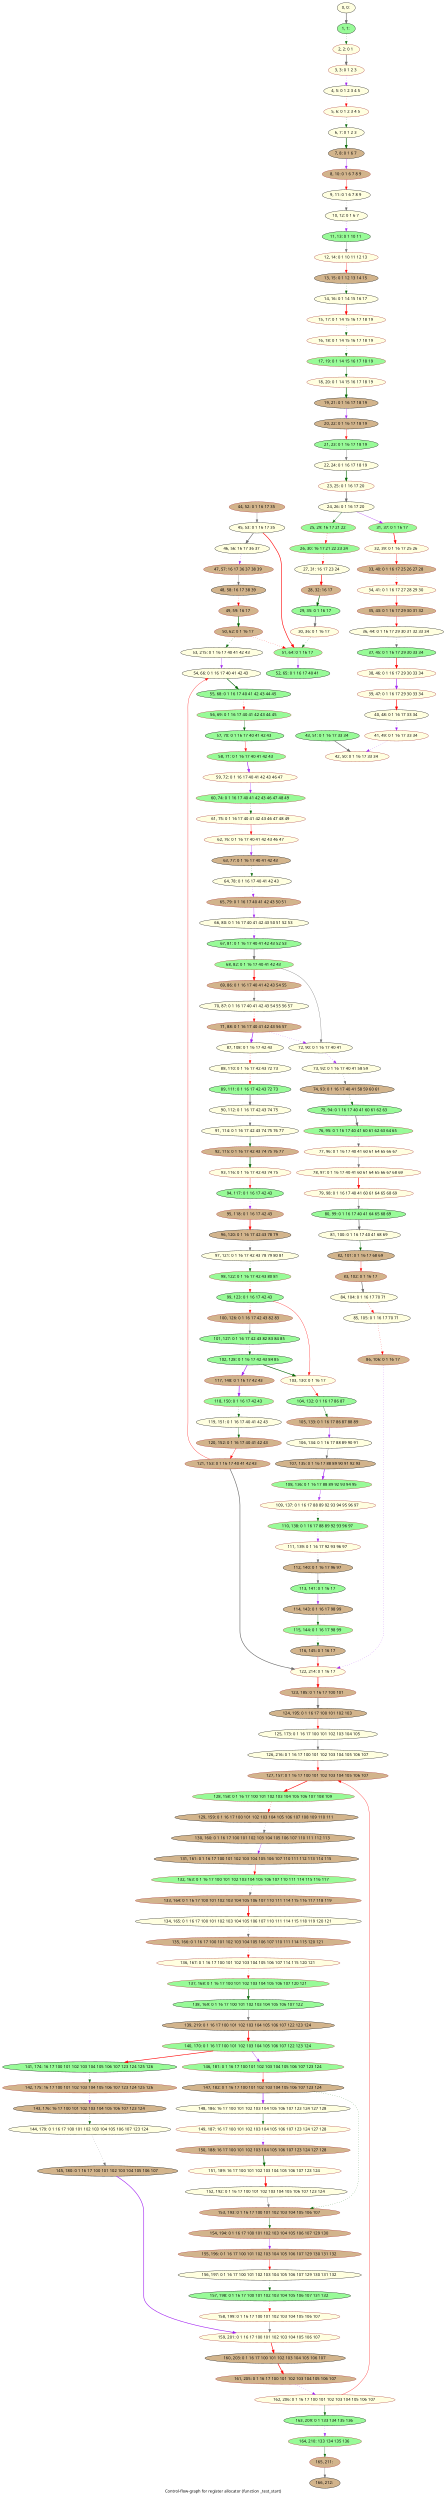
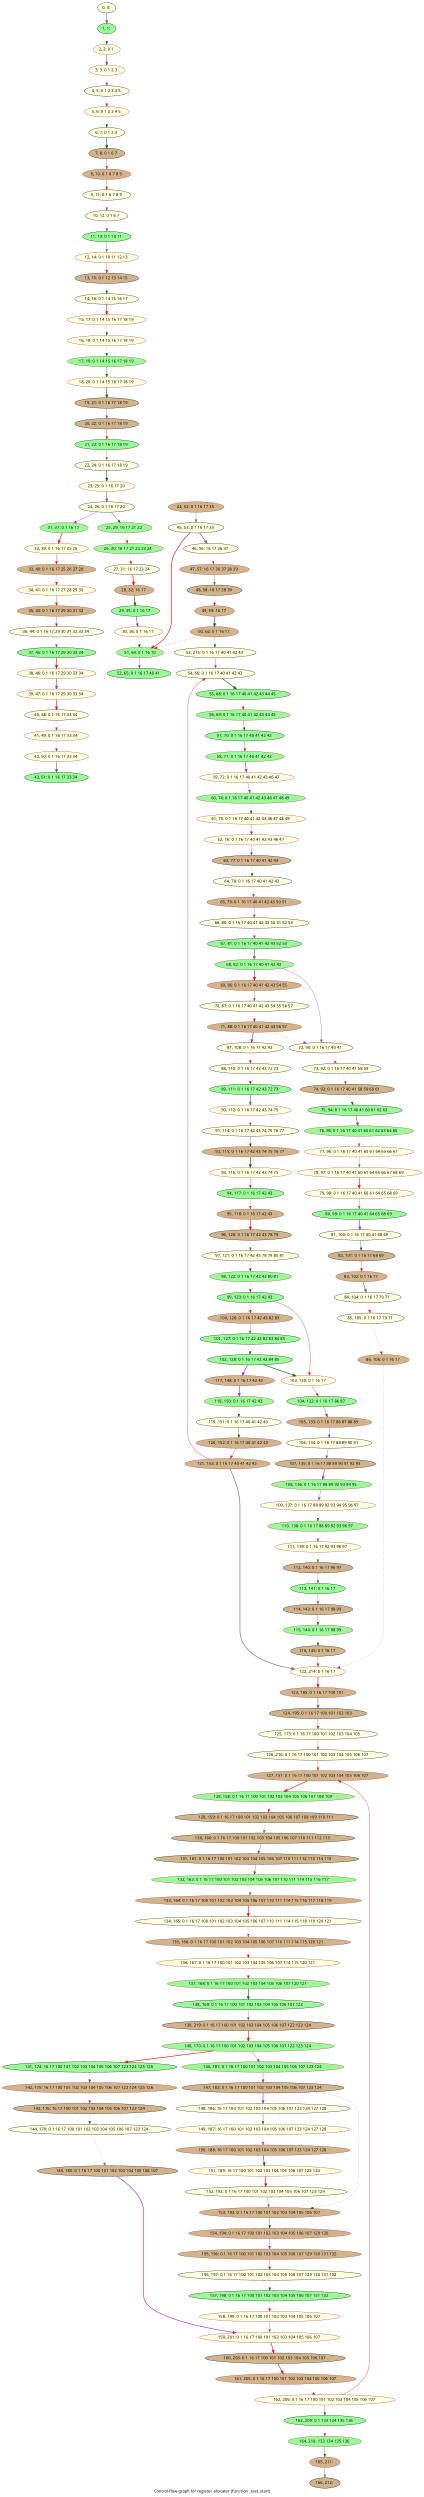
node "51, 64: 0 1 16 17": label "51, 64: 0 1 16 17" -> "51, 64: 0 1 16 10"
edge "43, 51: 0 1 16 17 33 34" -> "42, 50: 0 1 16 17 33 34": reversed
node "90, 112: 0 1 16 17 42 43 74 75": color black -> brown
edge "80, 99: 0 1 16 17 40 41 64 65 68 69" -> "81, 100: 0 1 16 17 40 41 68 69": color gray40 -> purple
